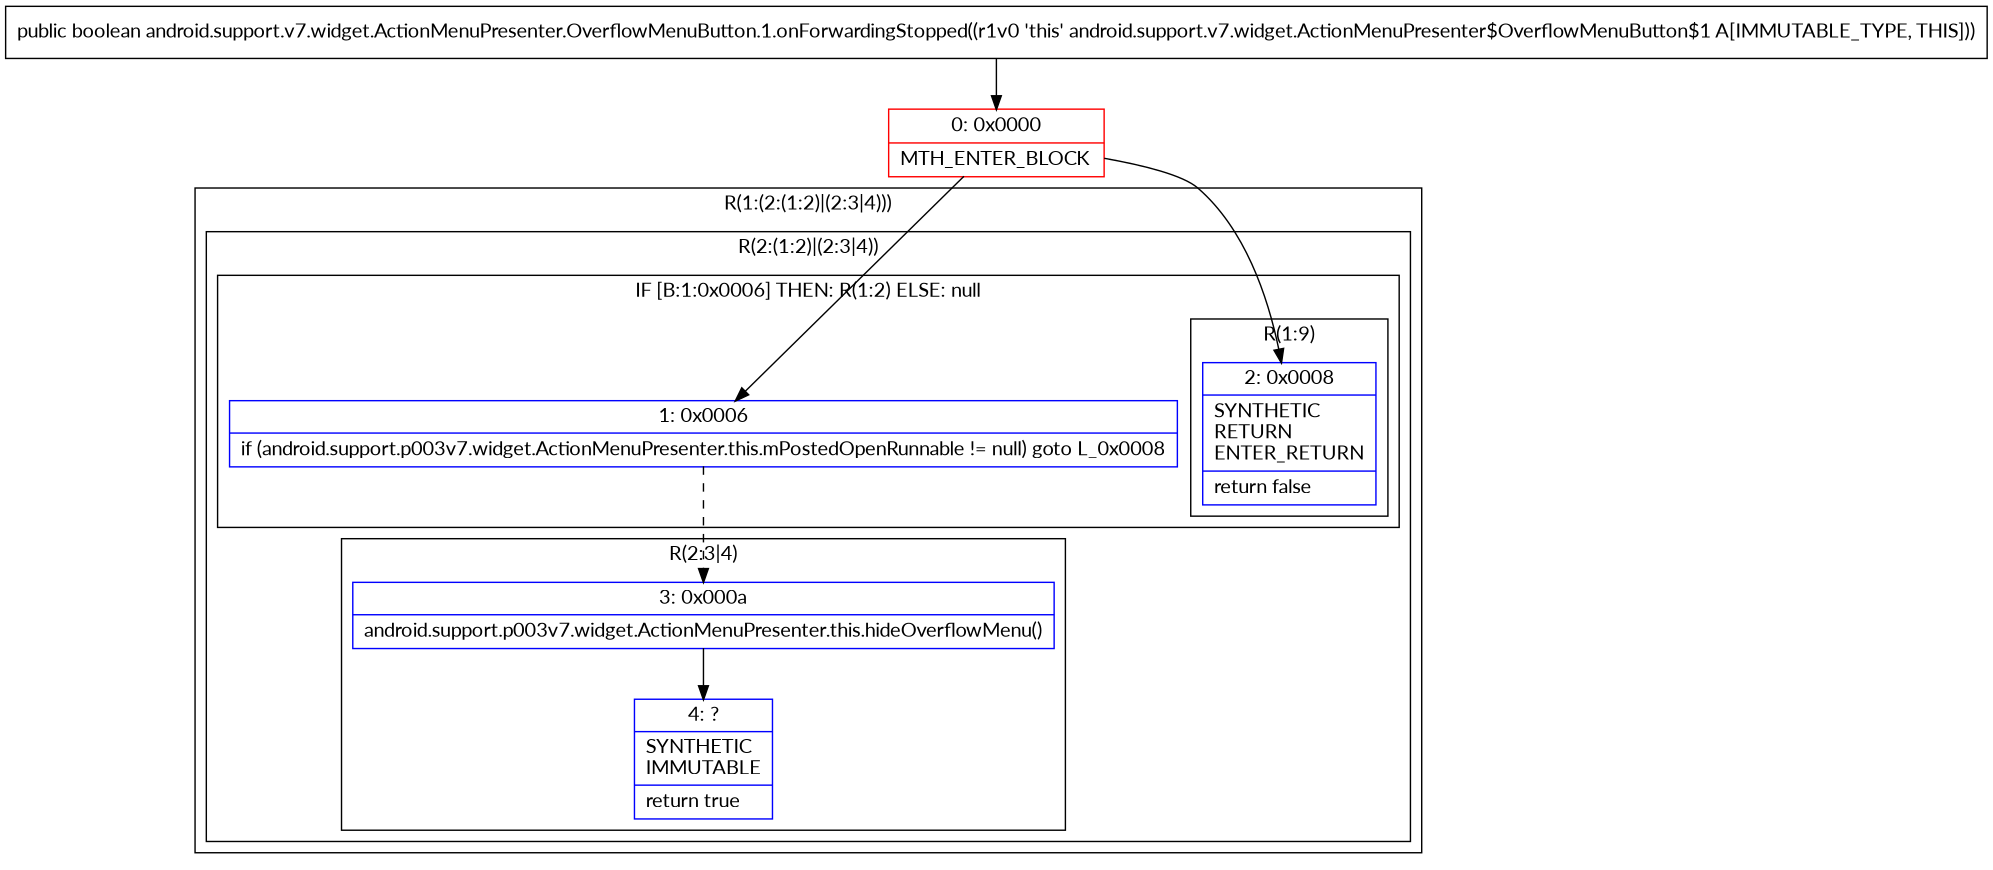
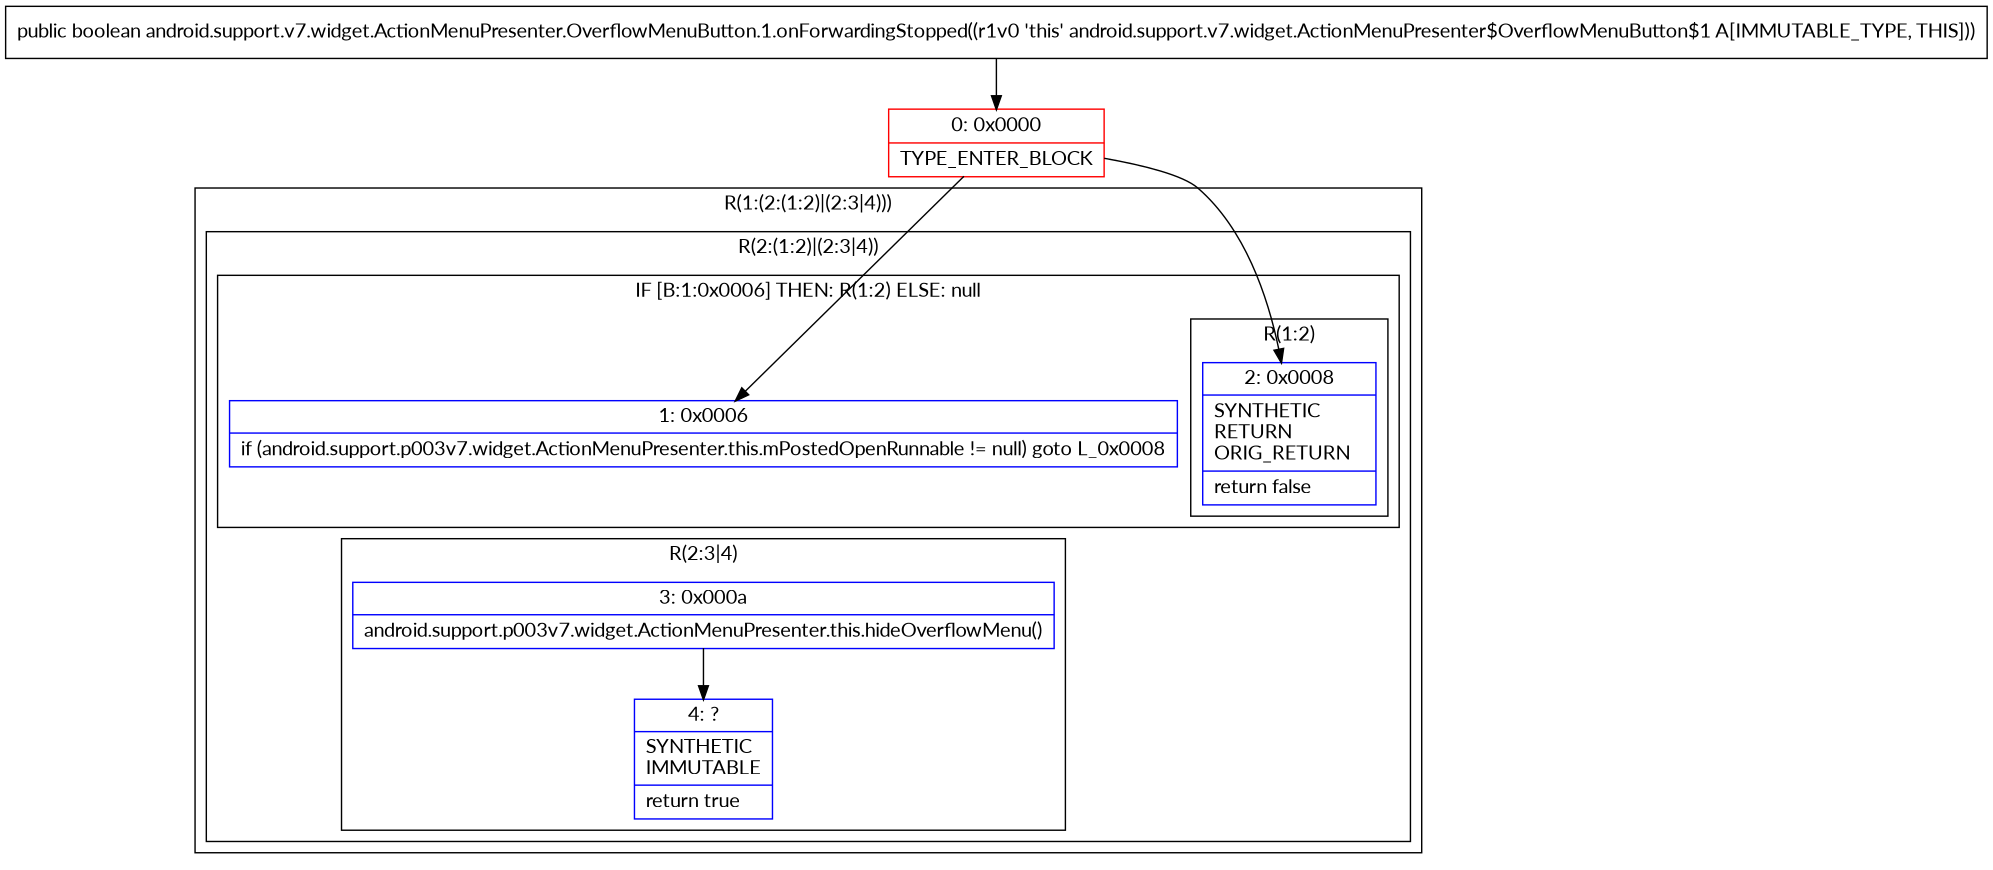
node "0: 0x0000": text "MTH_ENTER_BLOCK" -> "TYPE_ENTER_BLOCK"
cluster "R(1:9)": label "R(1:9)" -> "R(1:2)"
node "2: 0x0008": text "ENTER_RETURN" -> "ORIG_RETURN"
edge "1: 0x0006" -> "3: 0x000a": removed
